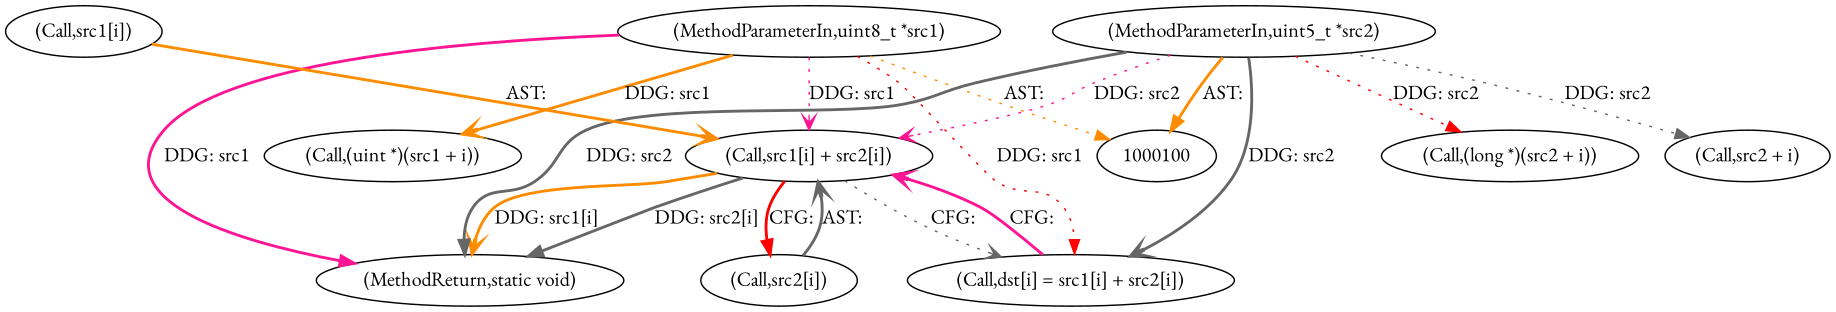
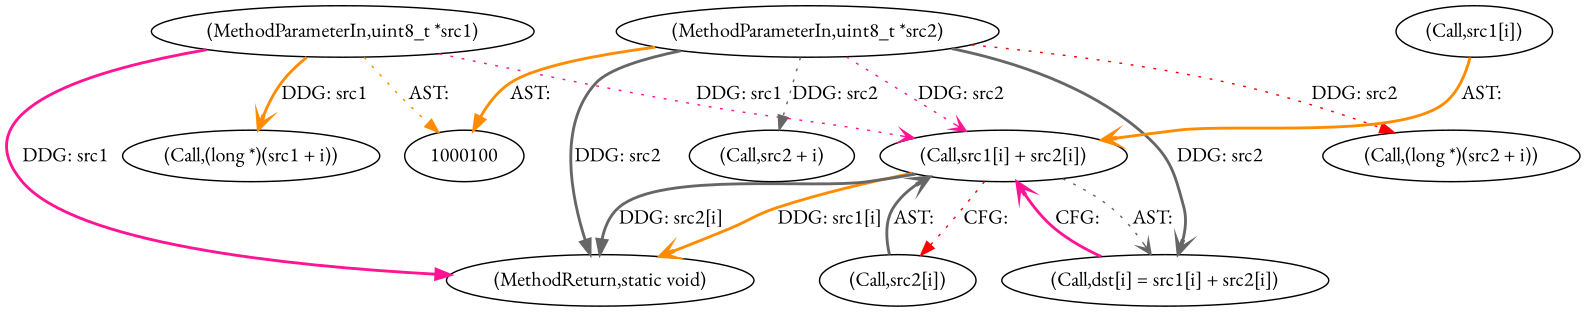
node "(MethodParameterIn,uint5_t *src2)": label "(MethodParameterIn,uint5_t *src2)" -> "(MethodParameterIn,uint8_t *src2)"
edge "(MethodParameterIn,uint8_t *src1)" -> "(Call,dst[i] = src1[i] + src2[i])": removed, label "DDG: src1"
node "(Call,(uint *)(src1 + i))": label "(Call,(uint *)(src1 + i))" -> "(Call,(long *)(src1 + i))"
edge "(Call,src1[i] + src2[i])" -> "(Call,src2[i])": style bold -> dotted
edge "(Call,src1[i] + src2[i])" -> "(Call,dst[i] = src1[i] + src2[i])": label "CFG: " -> "AST: "
